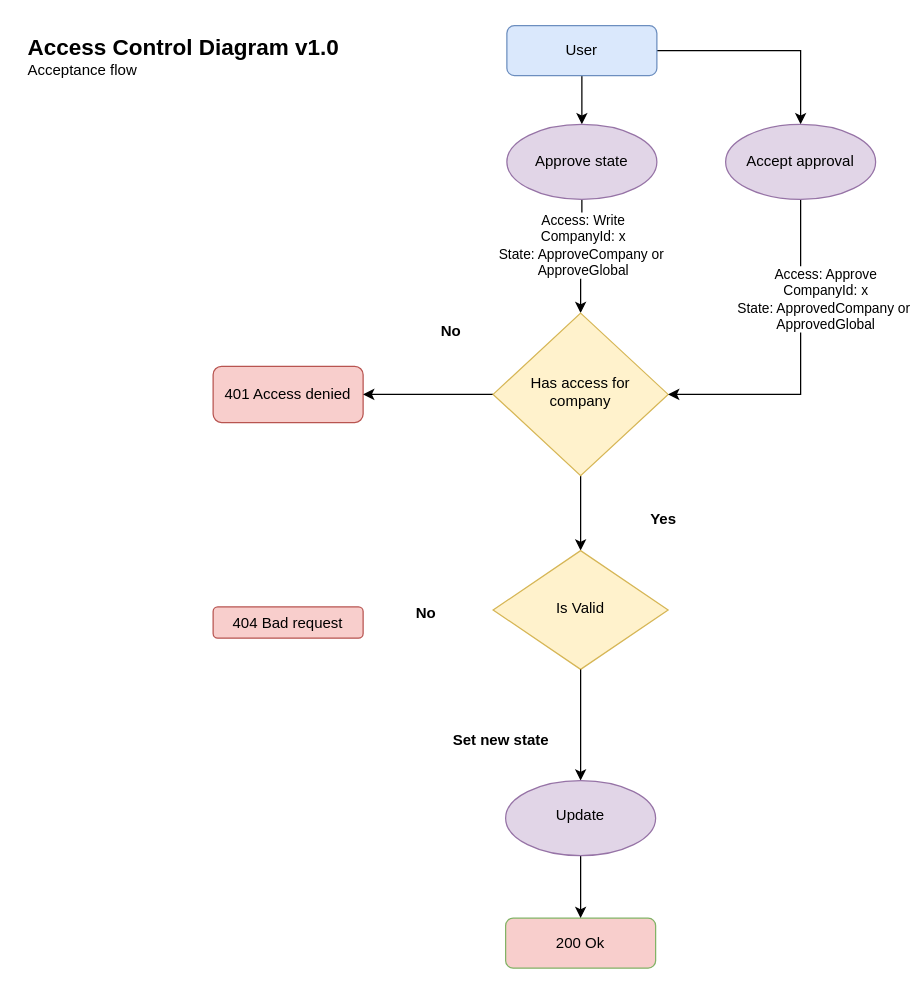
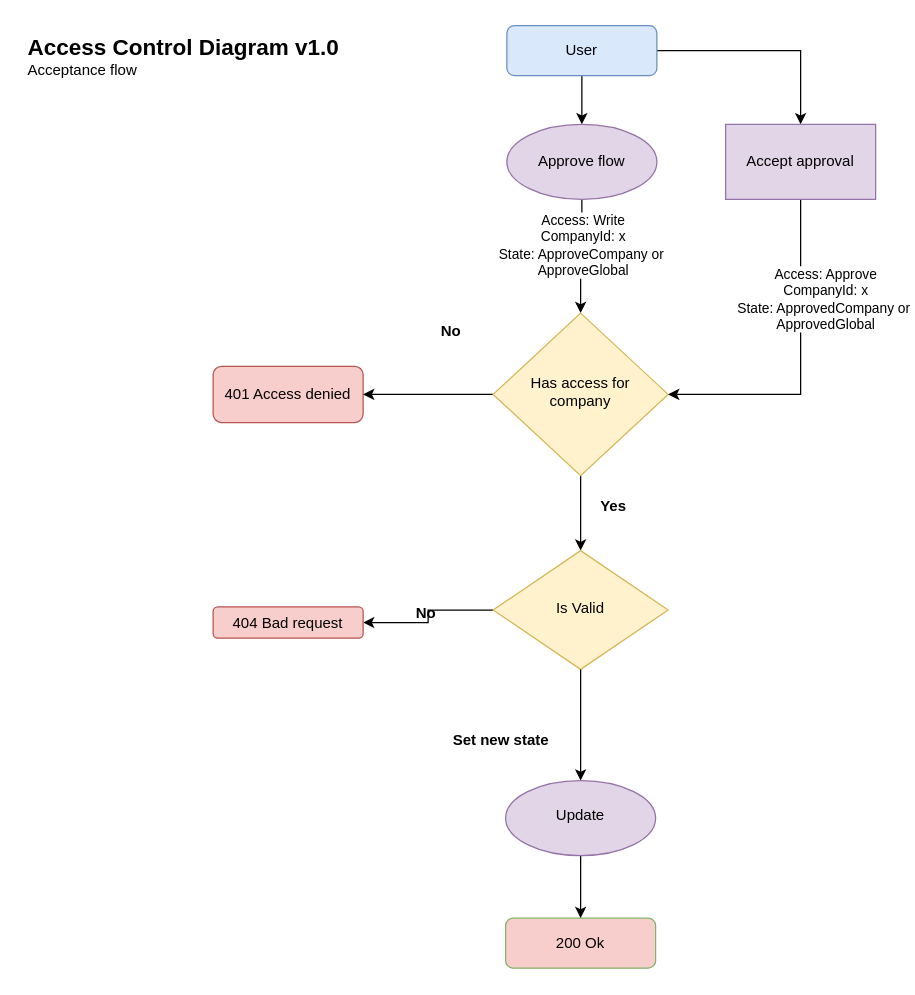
node "Approve state": label "Approve state" -> "Approve flow"
node "Accept approval": shape ellipse -> rectangle
node "Yes": moved (663, 519) -> (613, 507)
edge "Is Valid" -> "404 Bad request": added
